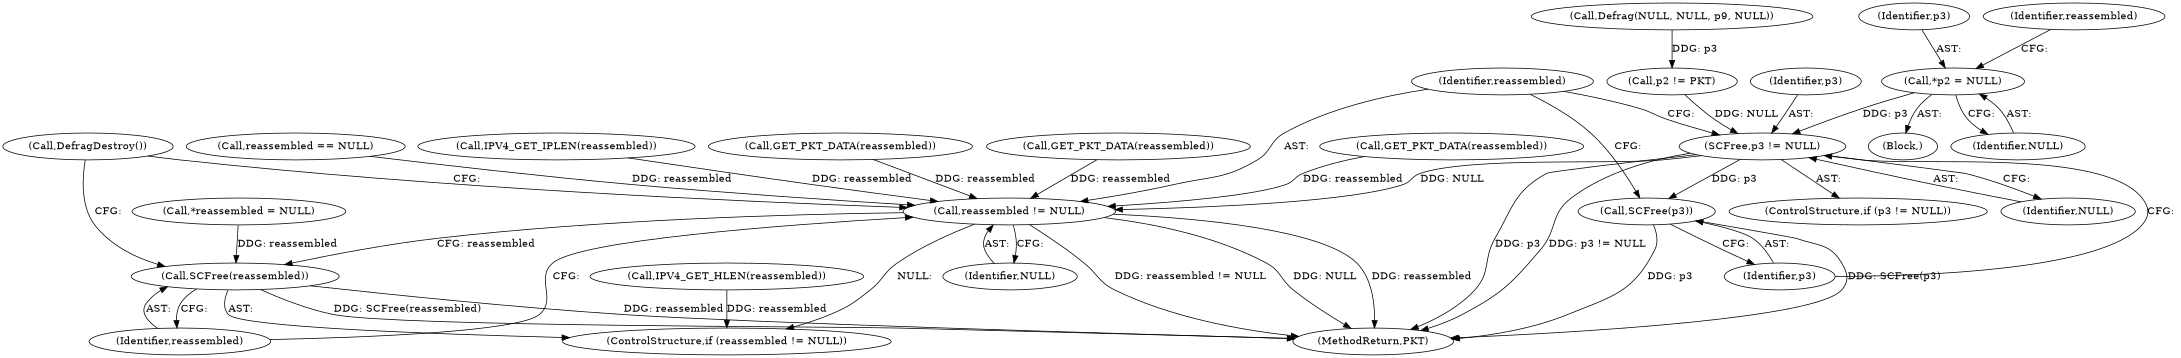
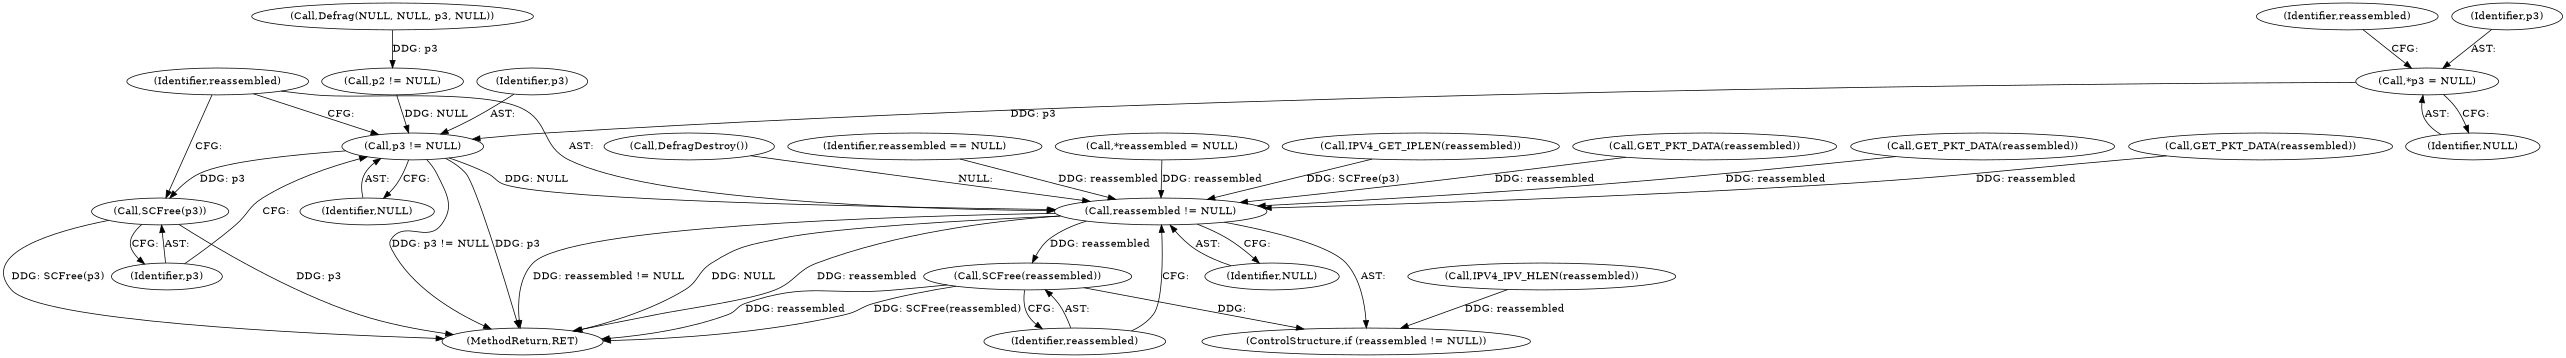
node "(Call,Defrag(NULL, NULL, p9, NULL))": label "(Call,Defrag(NULL, NULL, p9, NULL))" -> "(Call,Defrag(NULL, NULL, p3, NULL))"
node "(Call,p2 != PKT)": label "(Call,p2 != PKT)" -> "(Call,p2 != NULL)"
node "(Call,*p2 = NULL)": label "(Call,*p2 = NULL)" -> "(Call,*p3 = NULL)"
node "(Call,reassembled == NULL)": label "(Call,reassembled == NULL)" -> "(Identifier,reassembled == NULL)"
node "(SCFree,p3 != NULL)": label "(SCFree,p3 != NULL)" -> "(Call,p3 != NULL)"
node "(Block,)": removed
edge "(Call,DefragDestroy())" -> "(Call,reassembled != NULL)": label "CFG: " -> "NULL: "
edge "(Call,IPV4_GET_IPLEN(reassembled))" -> "(Call,reassembled != NULL)": label "DDG: reassembled" -> "DDG: SCFree(p3)"
node "(ControlStructure,if (p3 != NULL))": removed
edge "(Call,DefragDestroy())" -> "(Call,SCFree(reassembled))": removed, label "CFG:"
edge "(Call,*reassembled = NULL)" -> "(Call,SCFree(reassembled))": now "(Call,*reassembled = NULL)" -> "(Call,reassembled != NULL)"
edge "(Call,reassembled != NULL)" -> "(Call,SCFree(reassembled))": label "CFG: reassembled" -> "DDG: reassembled"
node "(Call,IPV4_GET_HLEN(reassembled))": label "(Call,IPV4_GET_HLEN(reassembled))" -> "(Call,IPV4_IPV_HLEN(reassembled))"
edge "(Call,reassembled != NULL)" -> "(ControlStructure,if (reassembled != NULL))": label "NULL: " -> "AST: "
edge "(Call,SCFree(reassembled))" -> "(ControlStructure,if (reassembled != NULL))": label "AST: " -> "DDG: "
node "(MethodReturn,PKT)": label "(MethodReturn,PKT)" -> "(MethodReturn,RET)"
